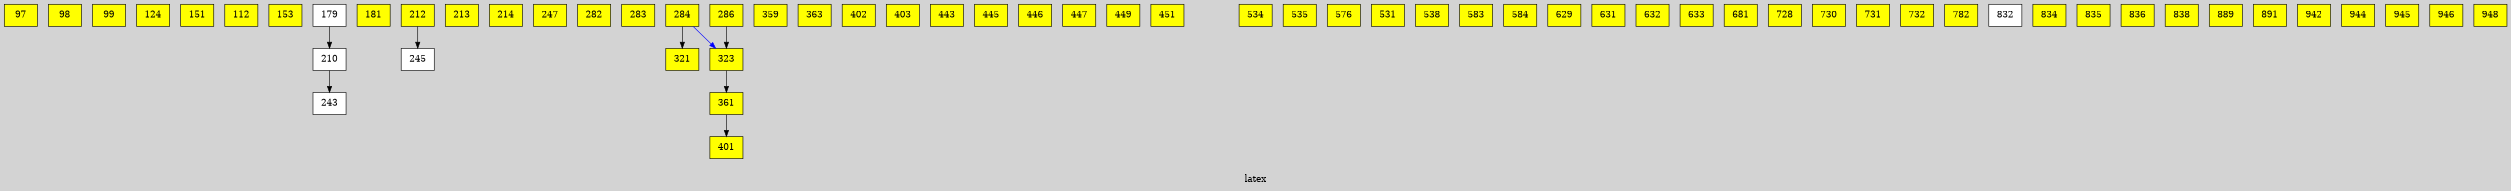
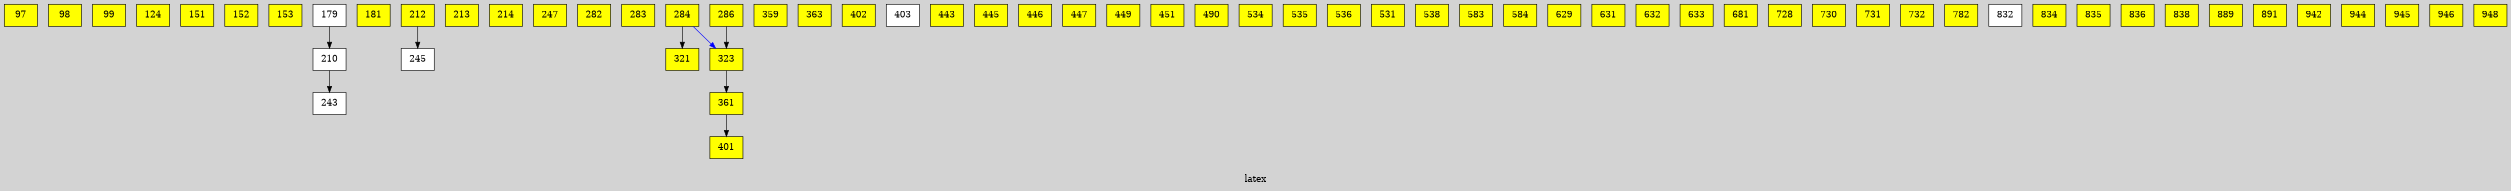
node "112": label "112" -> "152"
node "403": fillcolor yellow -> white
node "490": added
node "576": label "576" -> "536"
